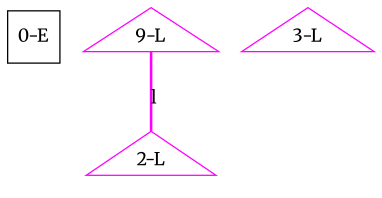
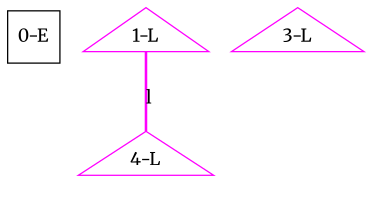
node "9-L": label "9-L" -> "1-L"
node "2-L": label "2-L" -> "4-L"
